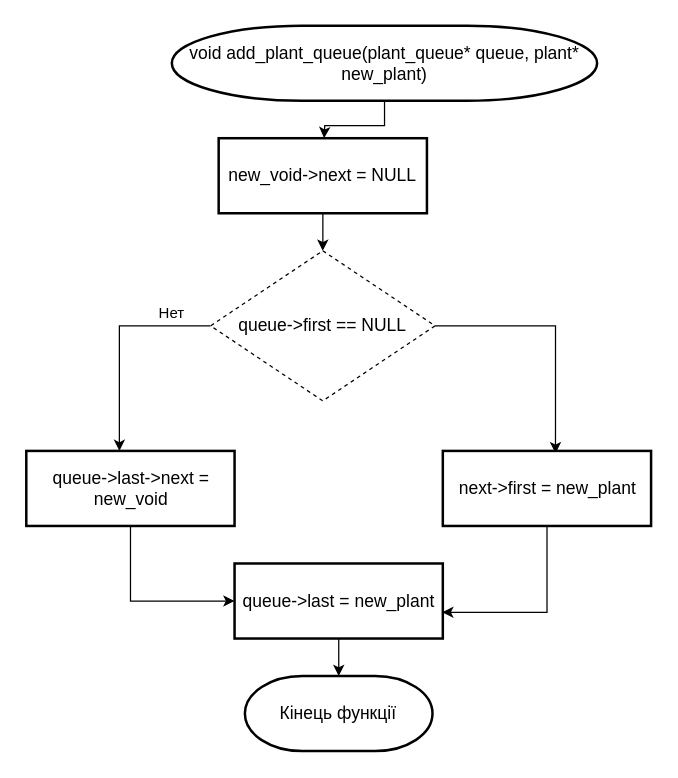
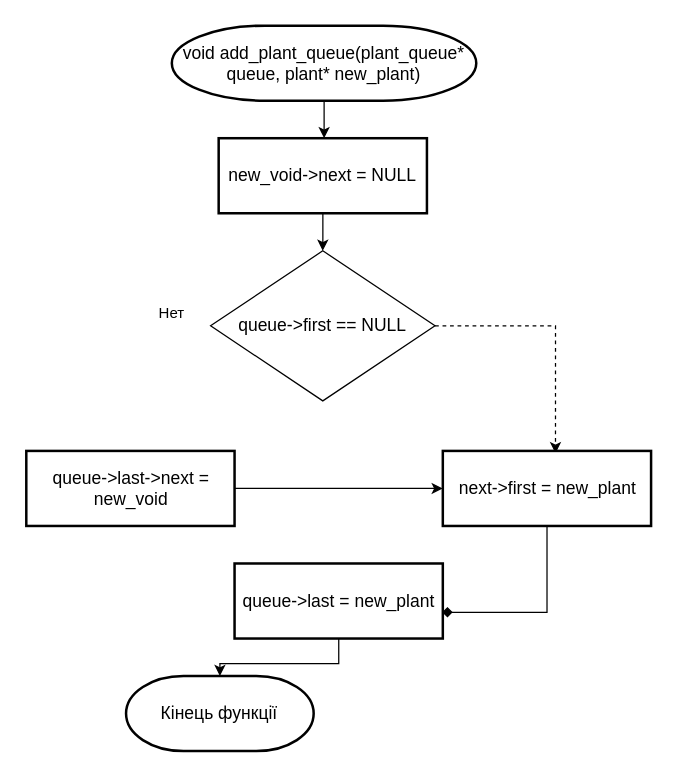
node "void add_plant_queue(plant_queue* queue, plant* new_plant)": size 425x75 -> 304x75
node "queue->first == NULL": style dashed -> solid
edge "queue->first == NULL" -> "next->first = new_plant": style solid -> dashed
edge "queue->first == NULL" -> "queue->last->next = new_void": removed
edge "queue->last->next = new_void" -> "queue->last = new_plant": now "queue->last->next = new_void" -> "next->first = new_plant"
edge "next->first = new_plant" -> "queue->last = new_plant": arrowhead classic -> diamond
node "Кінець функції": moved (338, 713) -> (220, 713)
